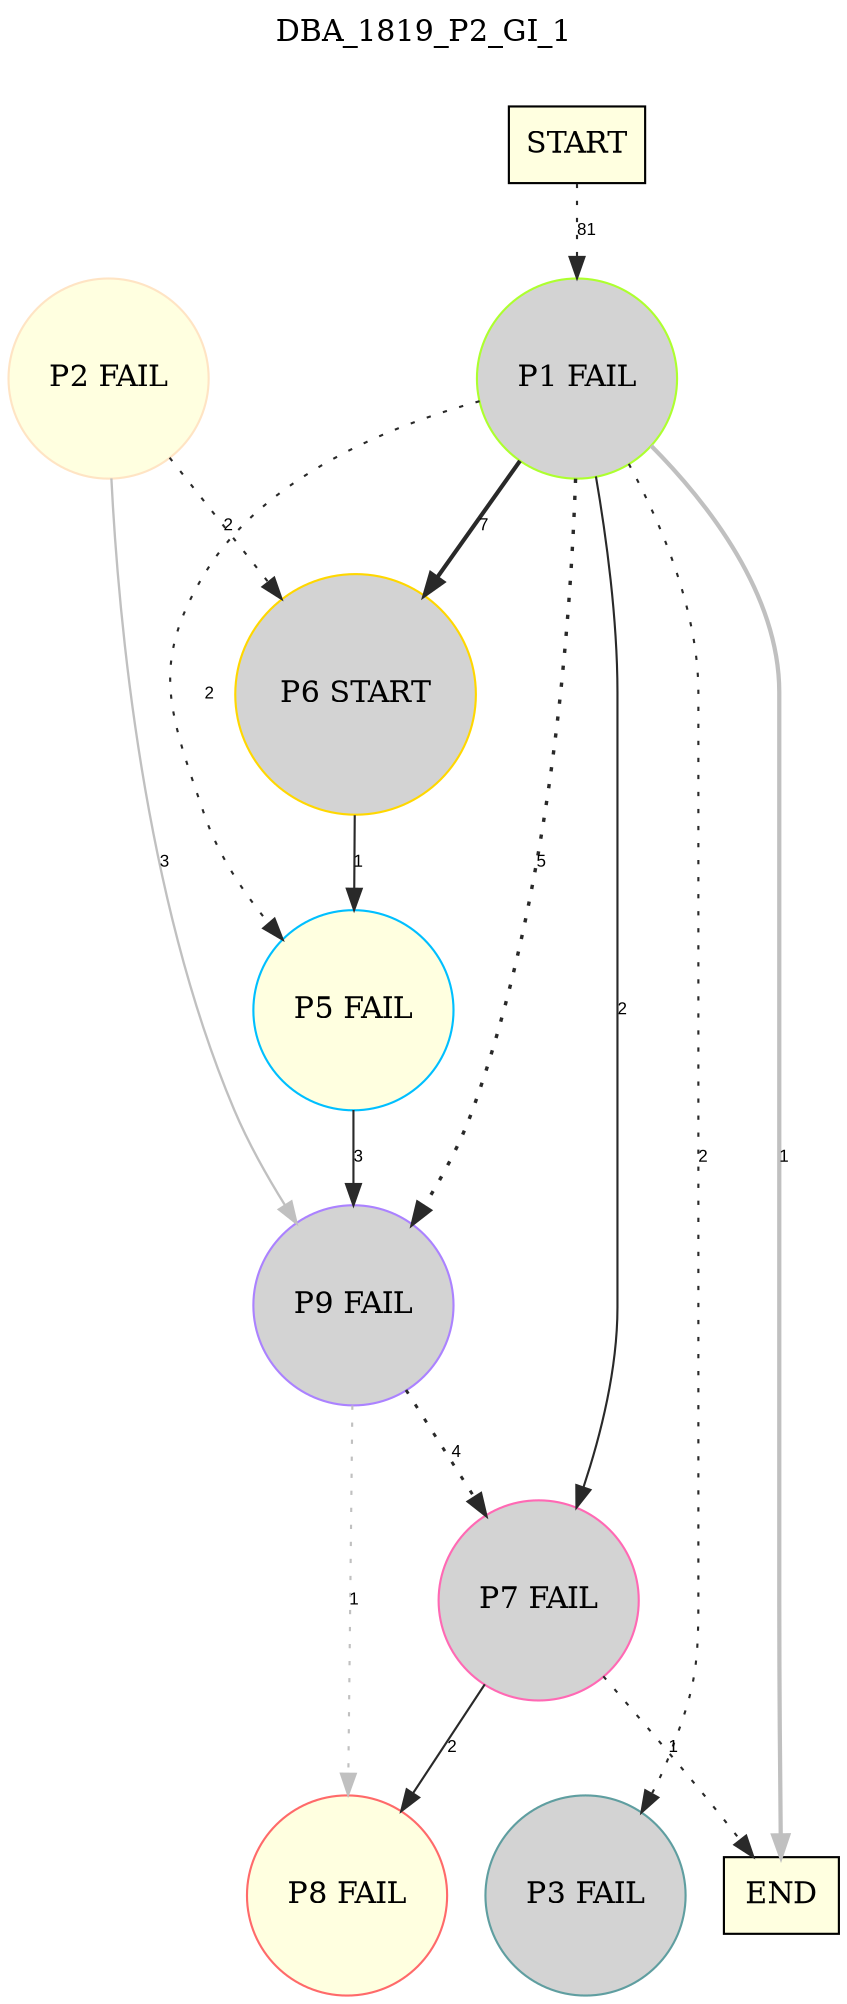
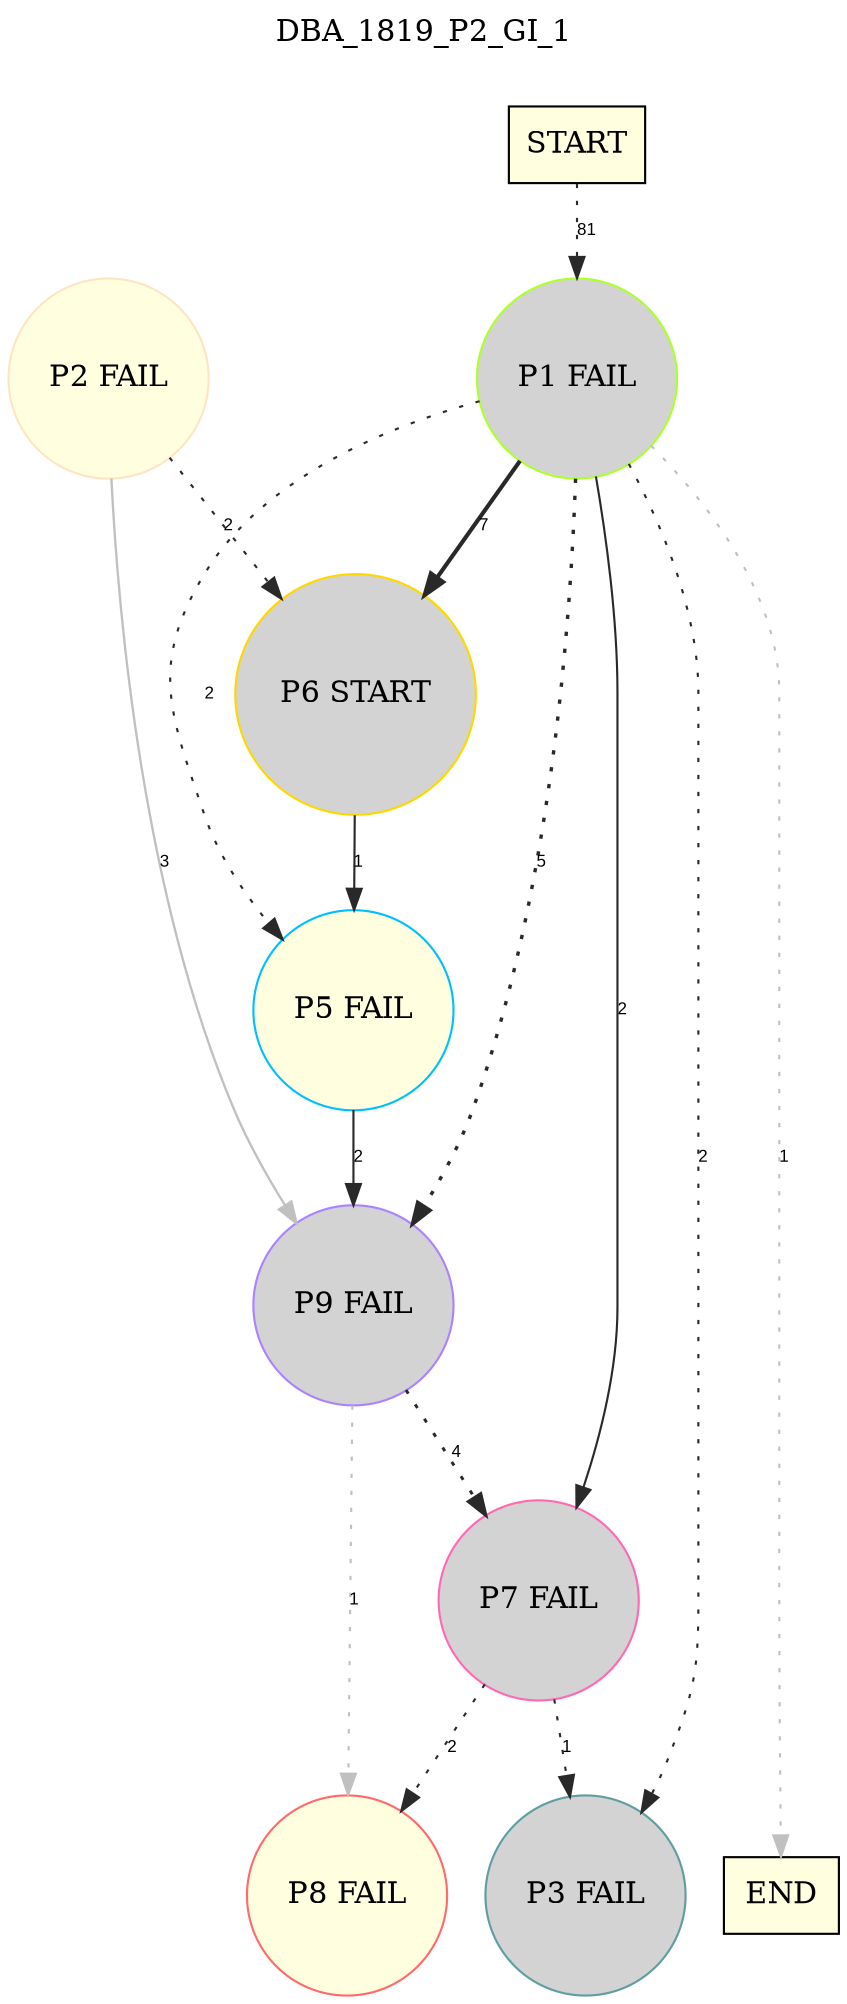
edge "P1 FAIL" -> "END": style bold -> dotted
edge "P5 FAIL" -> "P9 FAIL": label "3" -> "2"
edge "P7 FAIL" -> "P8 FAIL": style bold -> dotted
edge "P7 FAIL" -> "END": now "P7 FAIL" -> "P3 FAIL"
